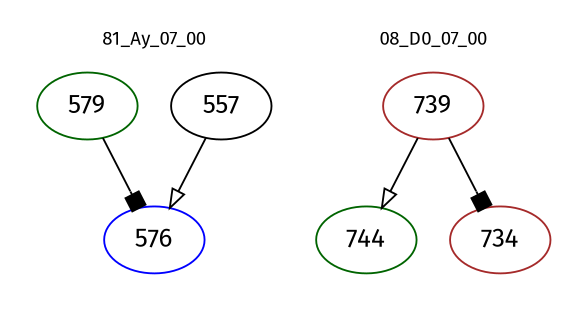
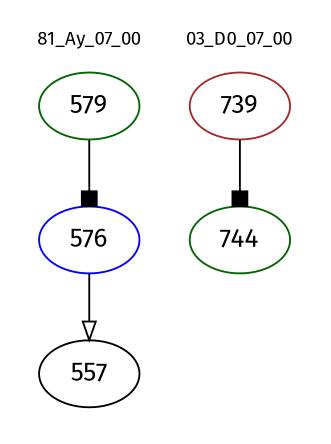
cluster "08_D0_07_00": label "08_D0_07_00" -> "03_D0_07_00"
edge "557" -> "576": reversed
edge "739" -> "744": arrowhead onormal -> box
node "734": removed
